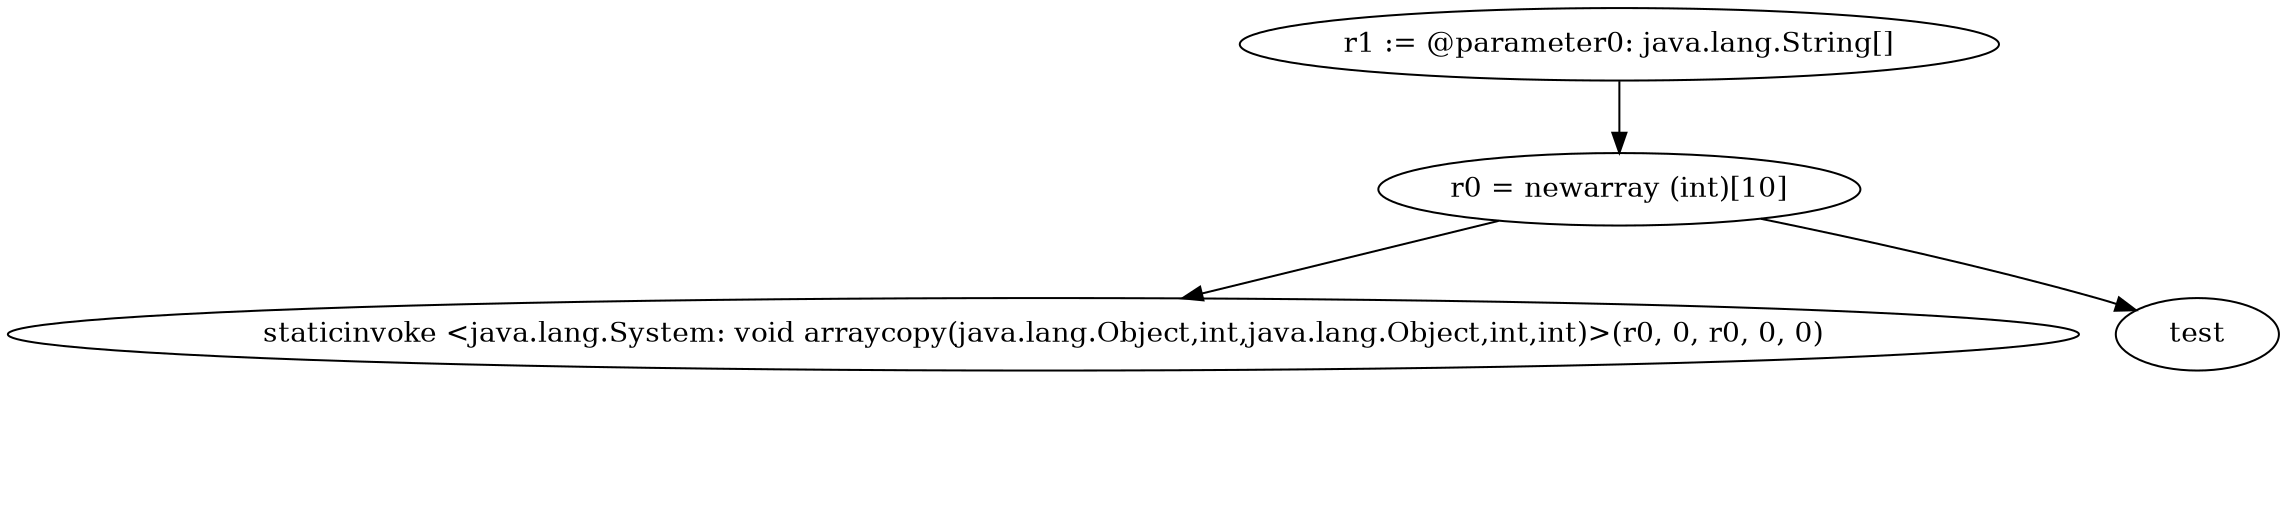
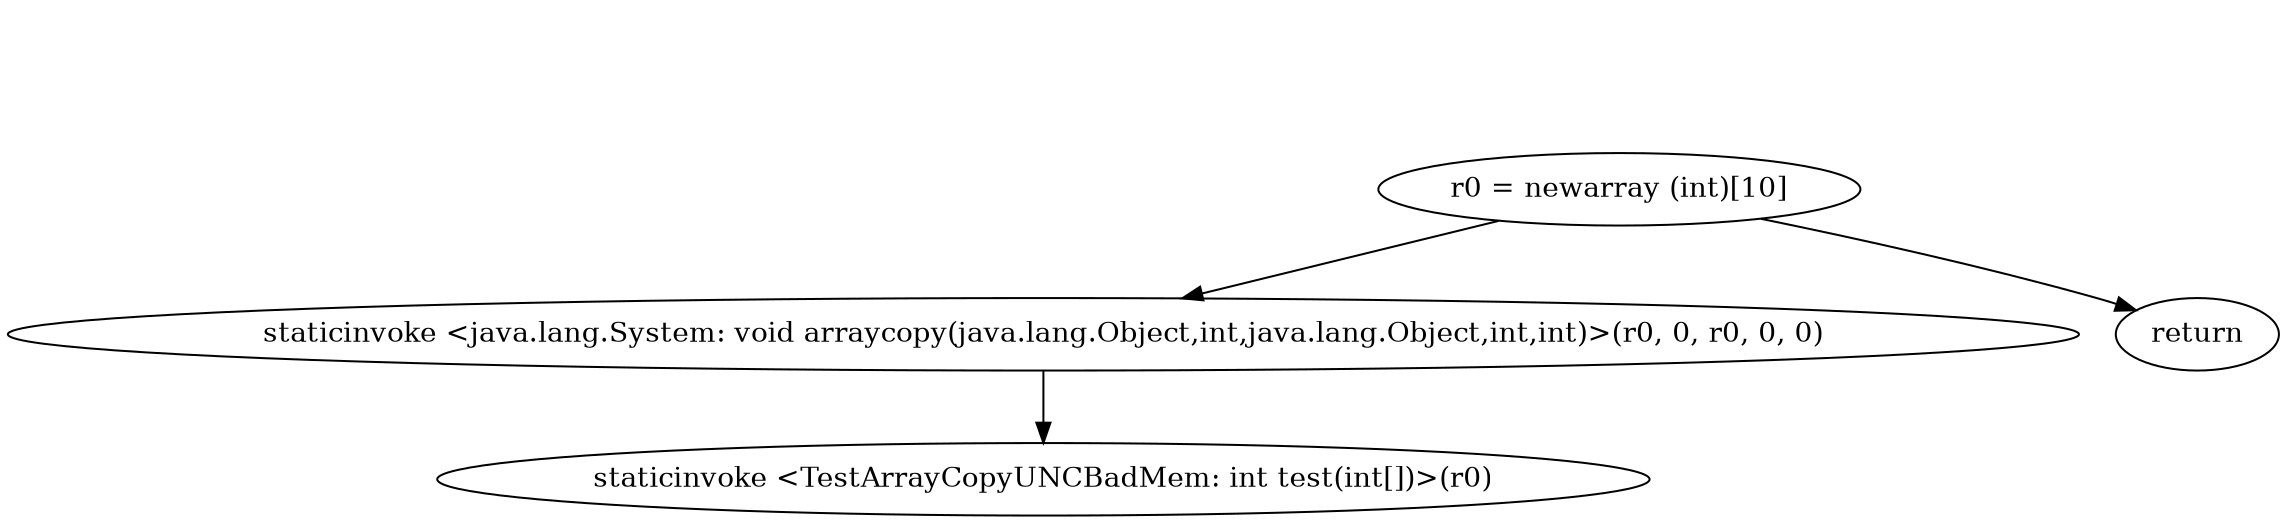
node "r1 := @parameter0: java.lang.String[]": removed
node "test": label "test" -> "return"
node "staticinvoke <TestArrayCopyUNCBadMem: int test(int[])>(r0)": added
